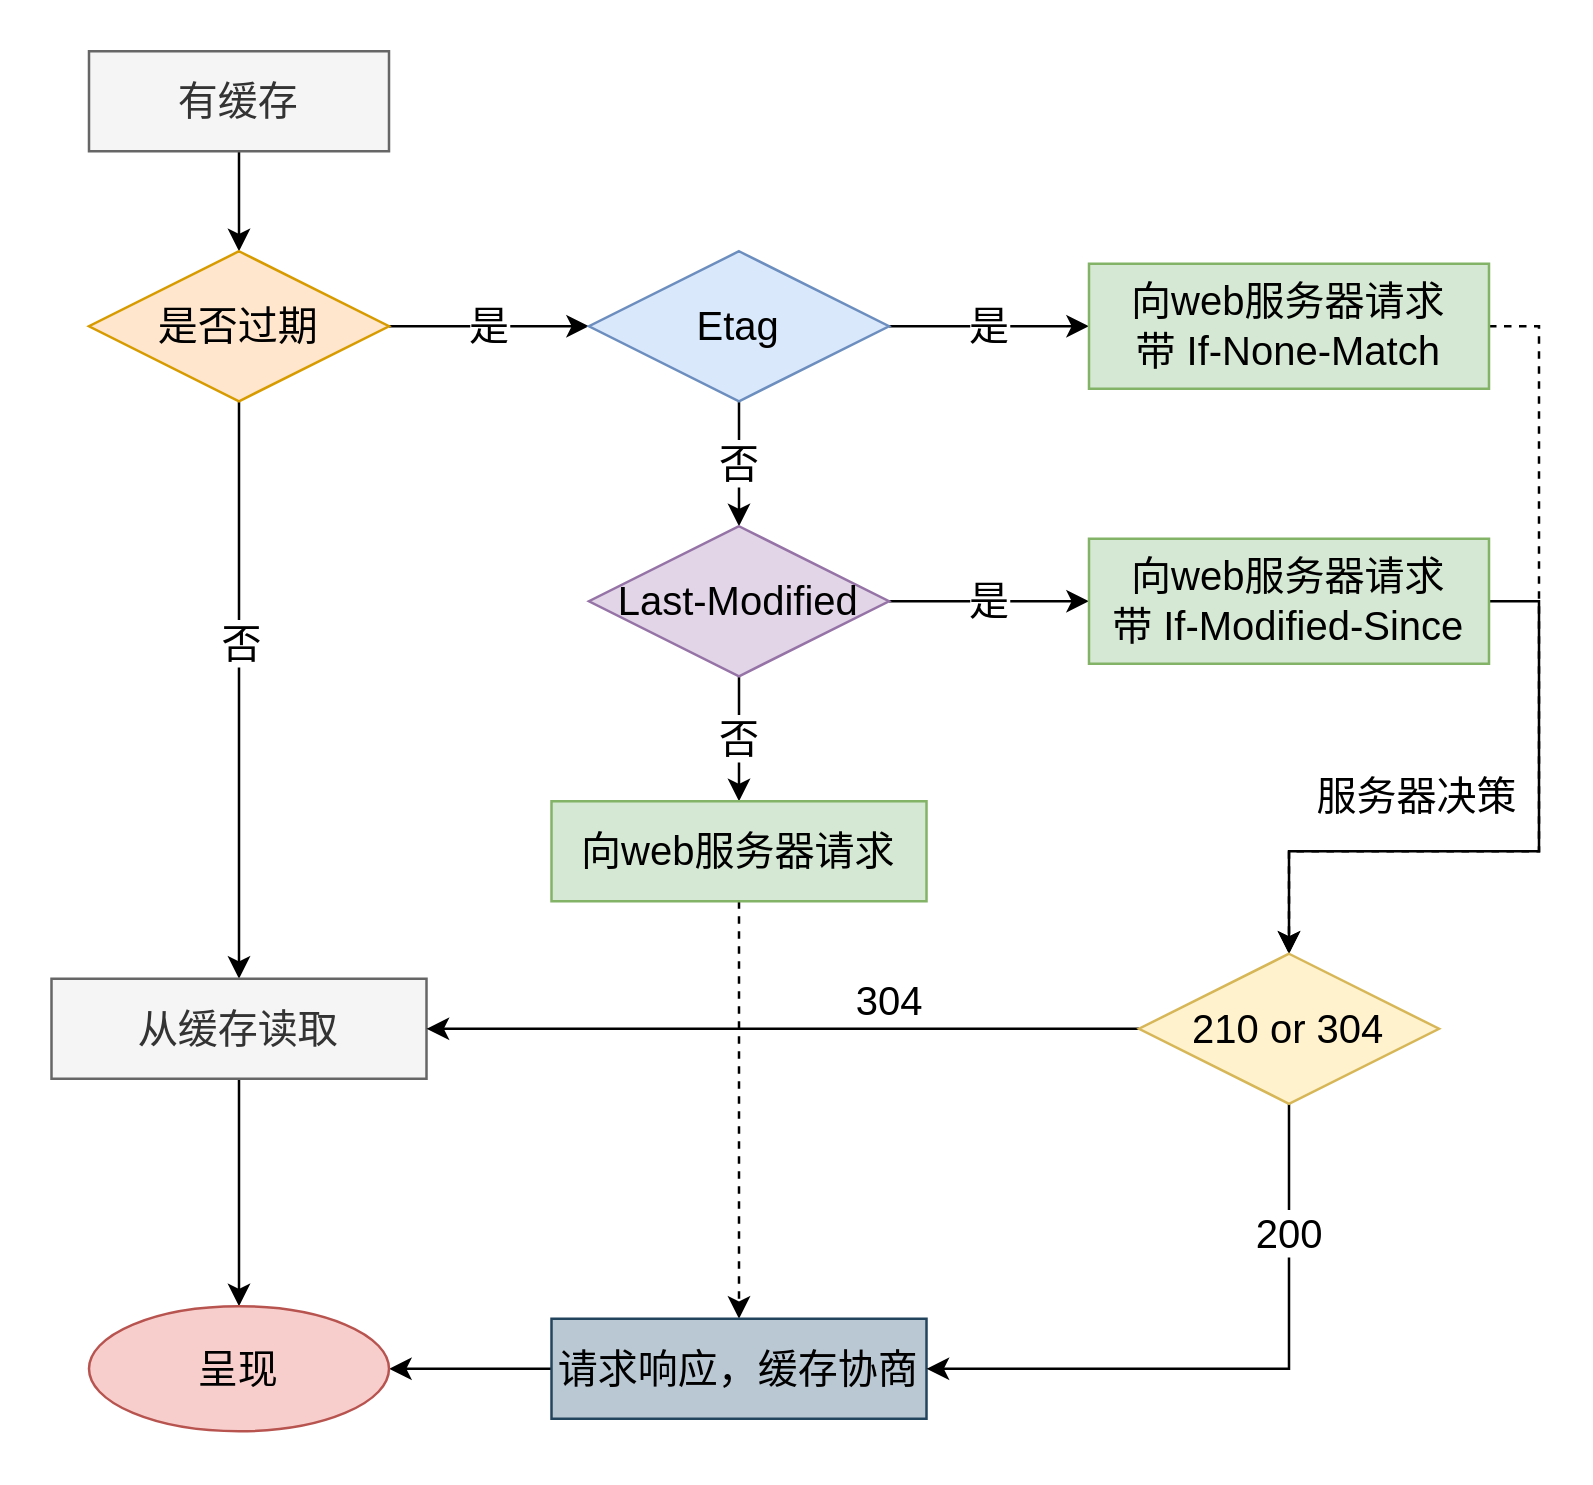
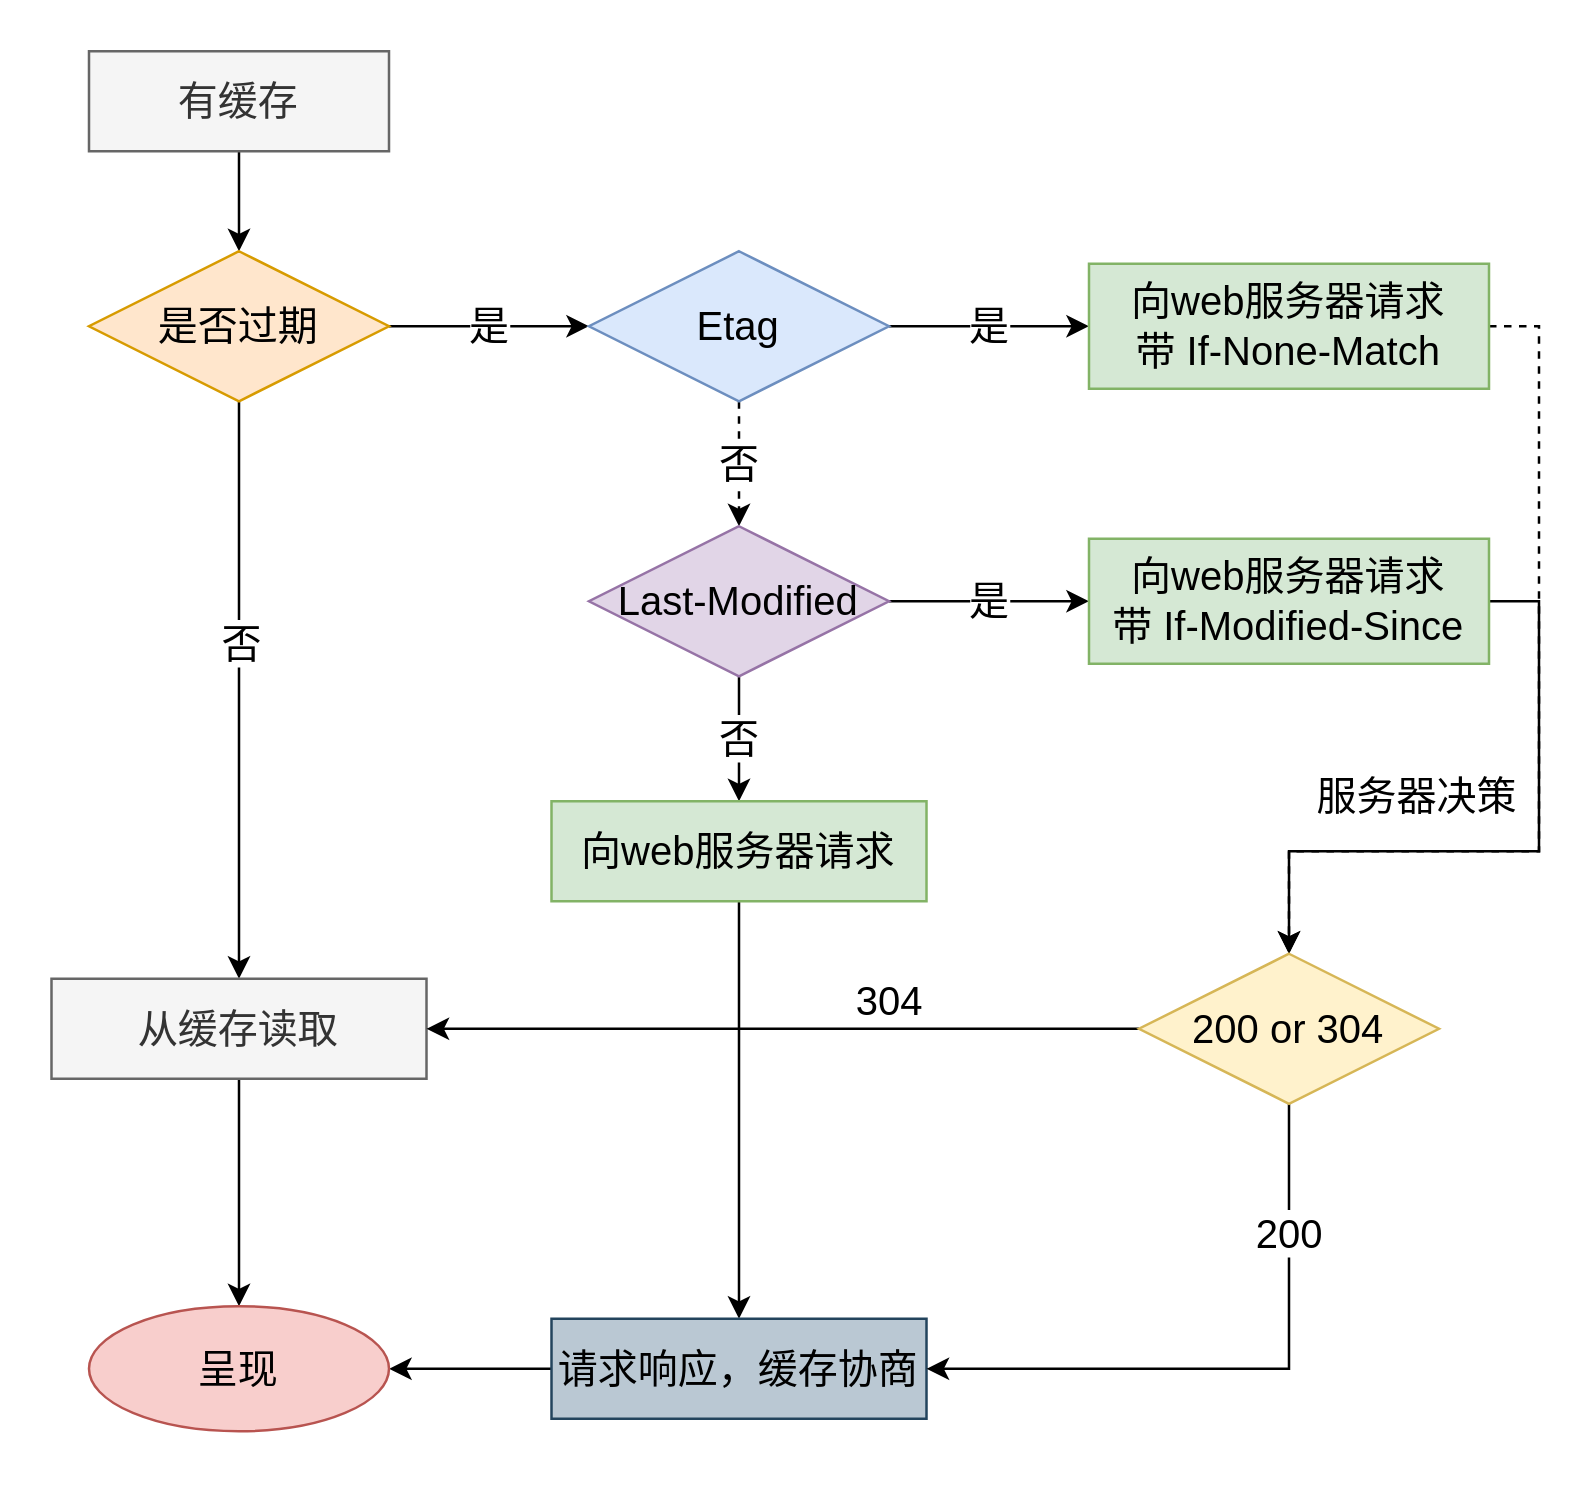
edge "Etag" -> "Last-Modified": style solid -> dashed
node "210 or 304": label "210 or 304" -> "200 or 304"
edge "向web服务器请求" -> "请求响应，缓存协商": style dashed -> solid
